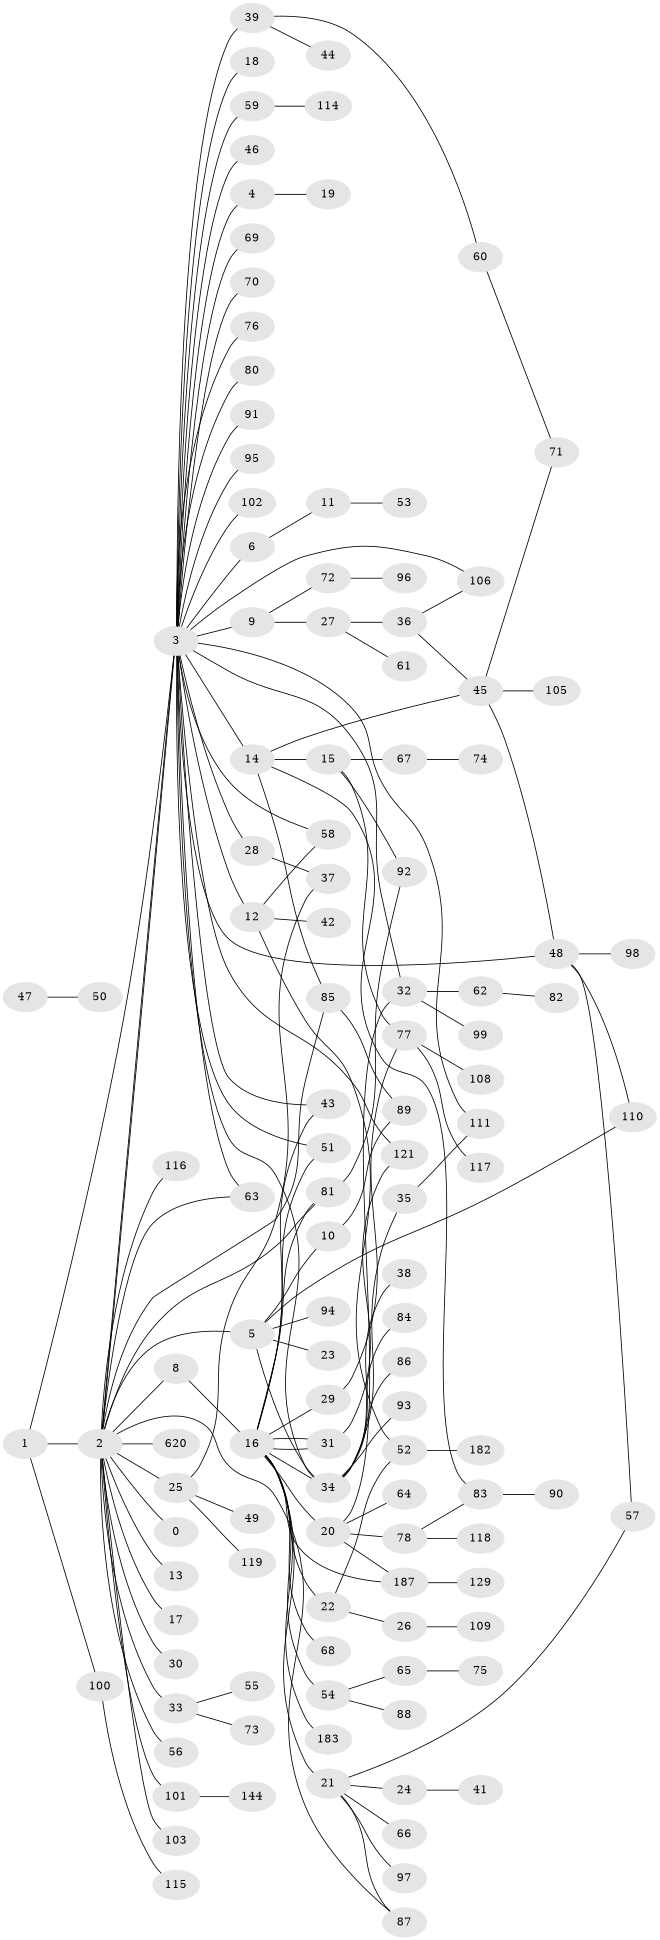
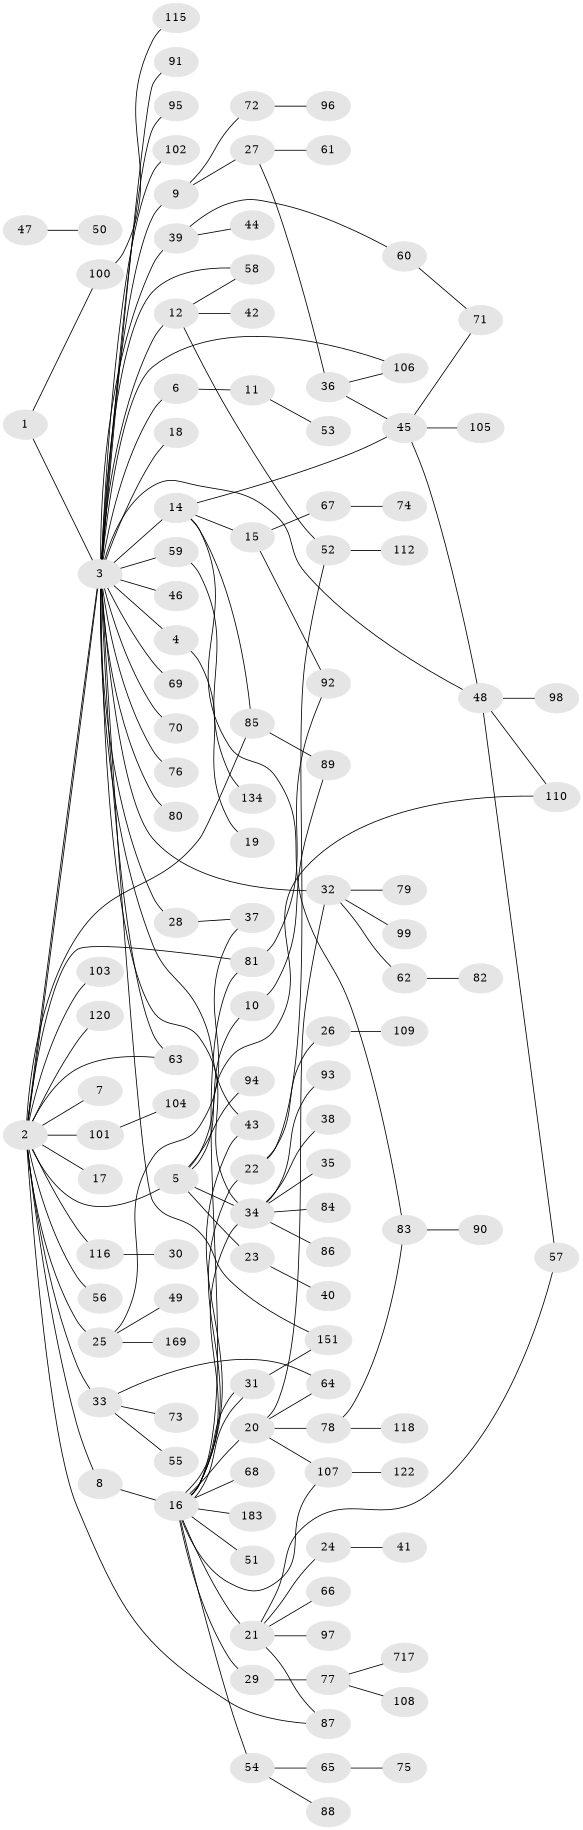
node "114": label "114" -> "134"
node "79": added
edge "15" -- "77": removed
edge "3" -- "51": removed
node "111": removed
node "121": label "121" -> "151"
node "117": label "117" -> "717"
node "40": added
edge "64" -- "33": added
edge "1" -- "2": removed
node "620": label "620" -> "120"
node "182": label "182" -> "112"
node "0": label "0" -> "7"
edge "2" -- "30": now "116" -- "30"
node "119": label "119" -> "169"
node "13": removed
node "187": label "187" -> "107"
node "129": label "129" -> "122"
node "144": label "144" -> "104"
